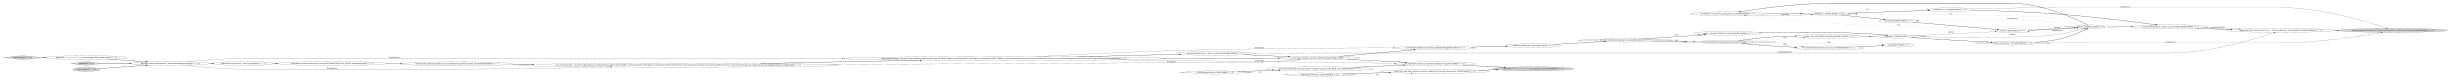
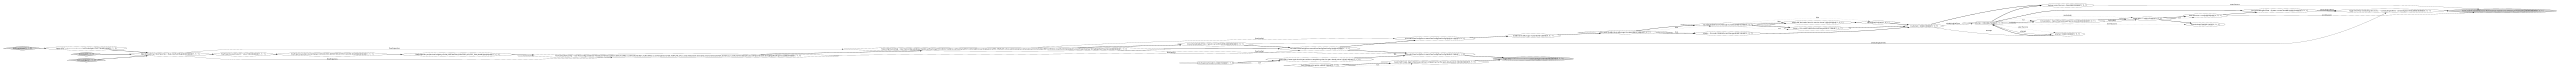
edge "attempt < 800@@@25@@@['0', '0', '1']" -> "masterJobs == 2@@@27@@@['0', '0', '1']": label "true" -> "masterJobs"
edge "return@@@21@@@['0', '0', '1']" -> "int attempt = 0@@@23@@@['0', '0', '1']": added
edge "Thread.sleep(5)@@@31@@@['0', '0', '1']" -> "attempt++@@@32@@@['0', '0', '1']": removed
edge "int attempt = 0@@@23@@@['0', '0', '1']" -> "attempt < 800@@@25@@@['0', '0', '1']": label "attempt" -> "schedulingEndTime"
node "int attempt = 0@@@23@@@['0', '0', '1']": shape diamond -> ellipse
edge "boolean assertSuccess = false@@@24@@@['0', '0', '1']" -> "attempt < 800@@@25@@@['0', '0', '1']": reversed
node "boolean assertSuccess = false@@@24@@@['0', '0', '1']": shape diamond -> ellipse
node "return@@@21@@@['0', '0', '1']": shape ellipse -> diamond
node "testCreateAgain['1', '0', '0']": shape ellipse -> diamond
